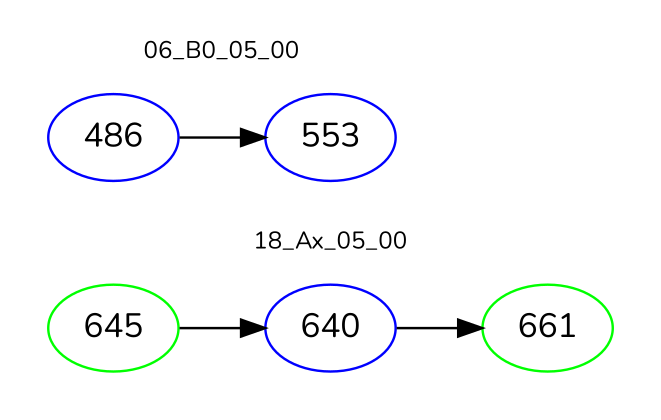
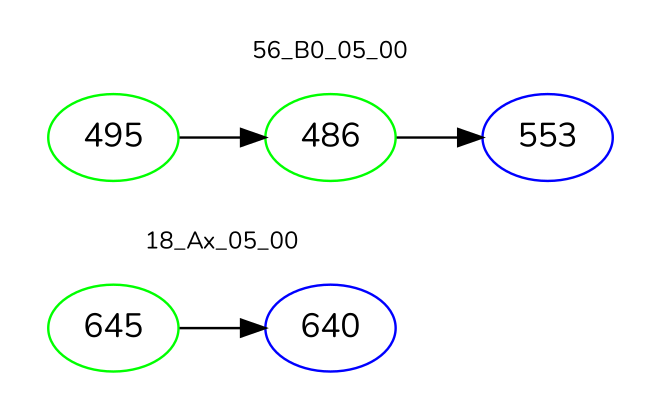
cluster "06_B0_05_00": label "06_B0_05_00" -> "56_B0_05_00"
node "495": added
node "486": color blue -> green
node "661": removed
